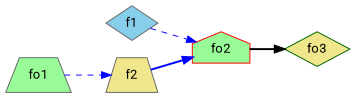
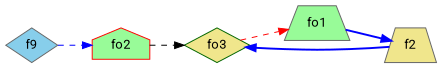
node "f1": label "f1" -> "f9"
edge "fo3" -> "fo1": added
edge "fo2" -> "fo3": style bold -> dashed
edge "f2" -> "fo2": now "f2" -> "fo3"
edge "fo1" -> "f2": style dashed -> bold
